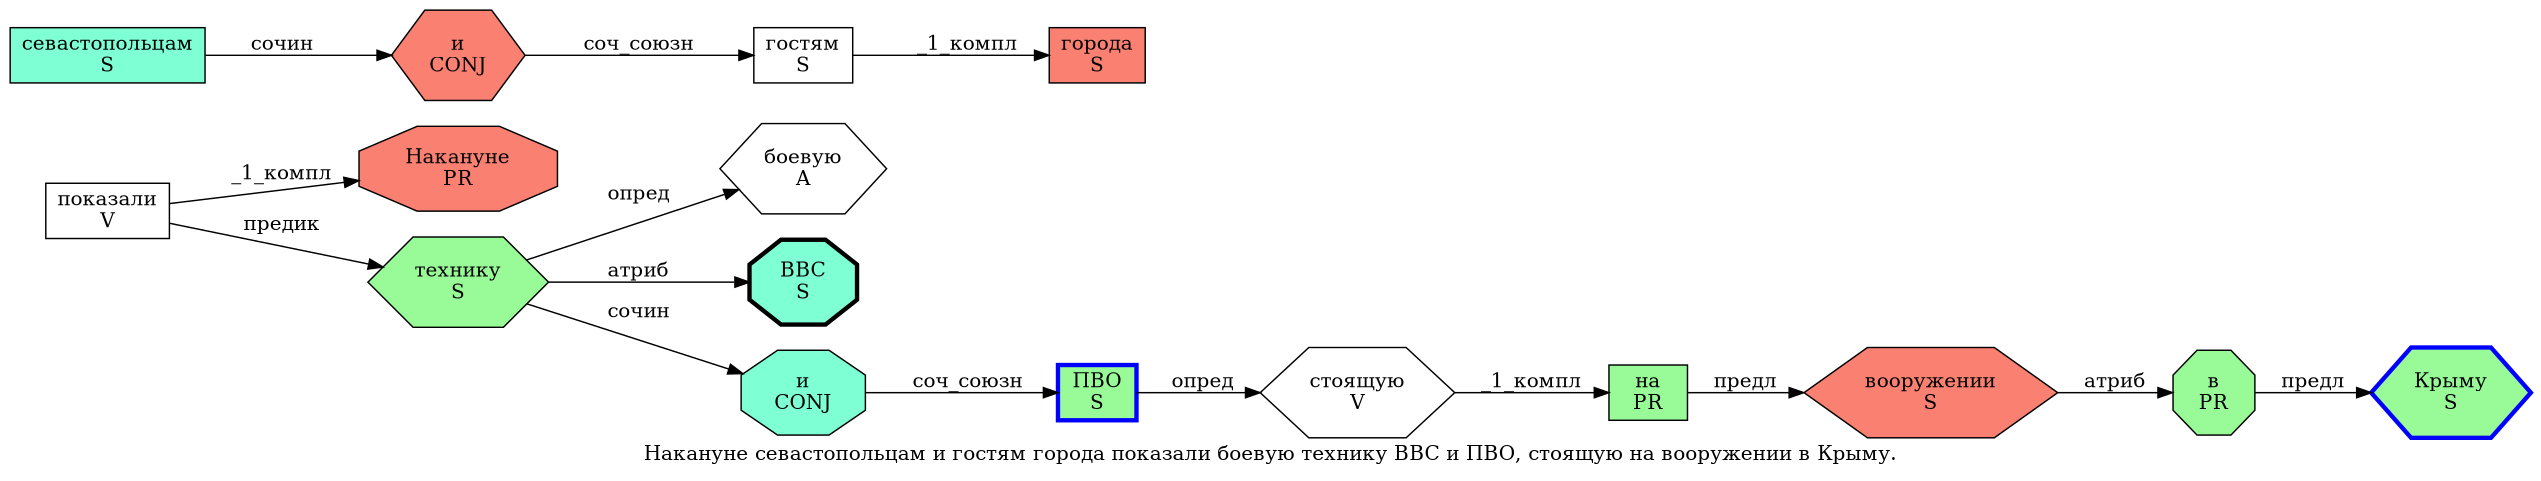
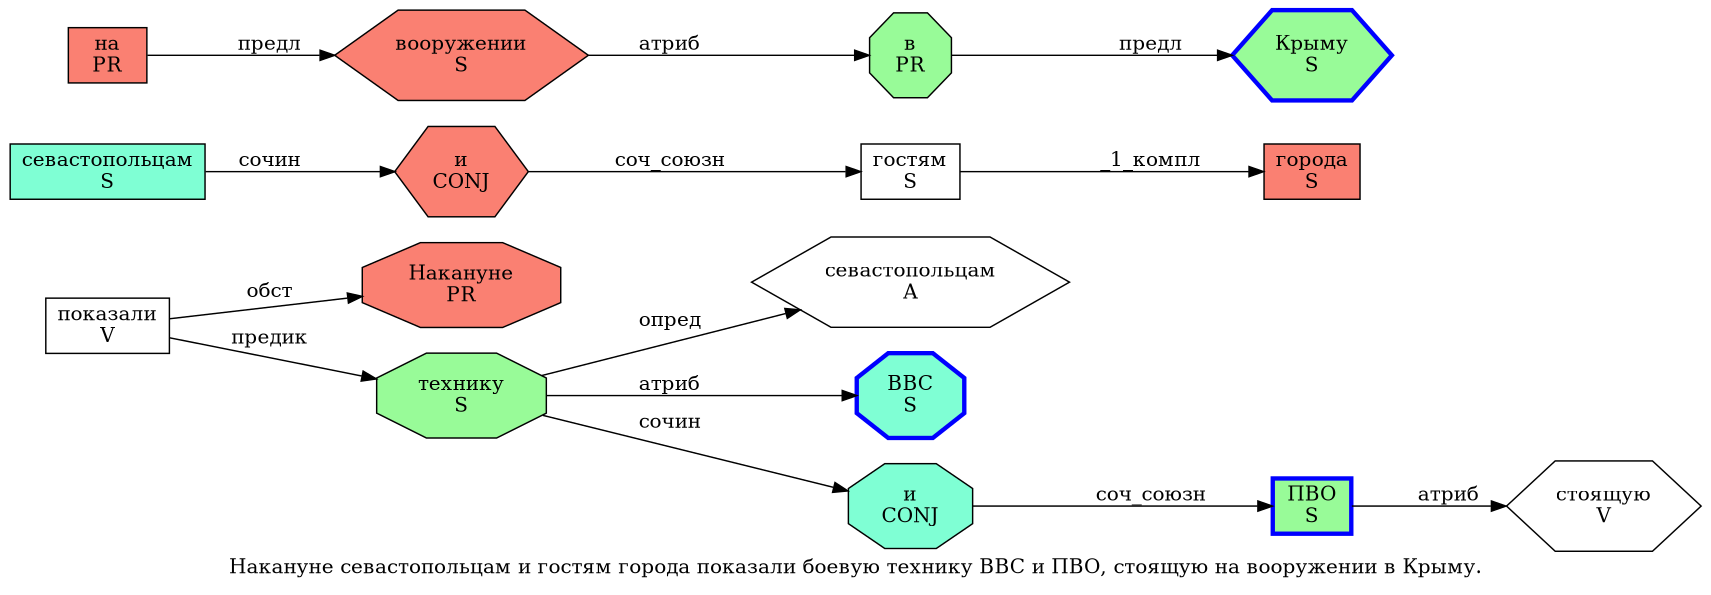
node "боевую A": label "боевую A" -> "севастопольцам A"
edge "показали V" -> "Накануне PR": label "_1_компл" -> "обст"
node "технику S": shape hexagon -> octagon
node "ВВС S": color black -> blue
edge "ПВО S" -> "стоящую V": label "опред" -> "атриб"
edge "стоящую V" -> "на PR": removed, label "_1_компл"
node "на PR": fillcolor palegreen -> salmon
